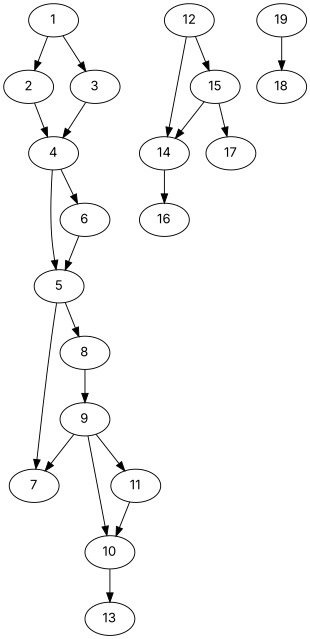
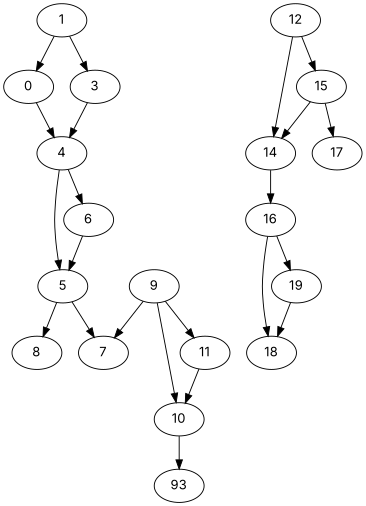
node "2": label "2" -> "0"
edge "16" -> "19": added
edge "16" -> "18": added
edge "8" -> "9": removed
node "13": label "13" -> "93"
